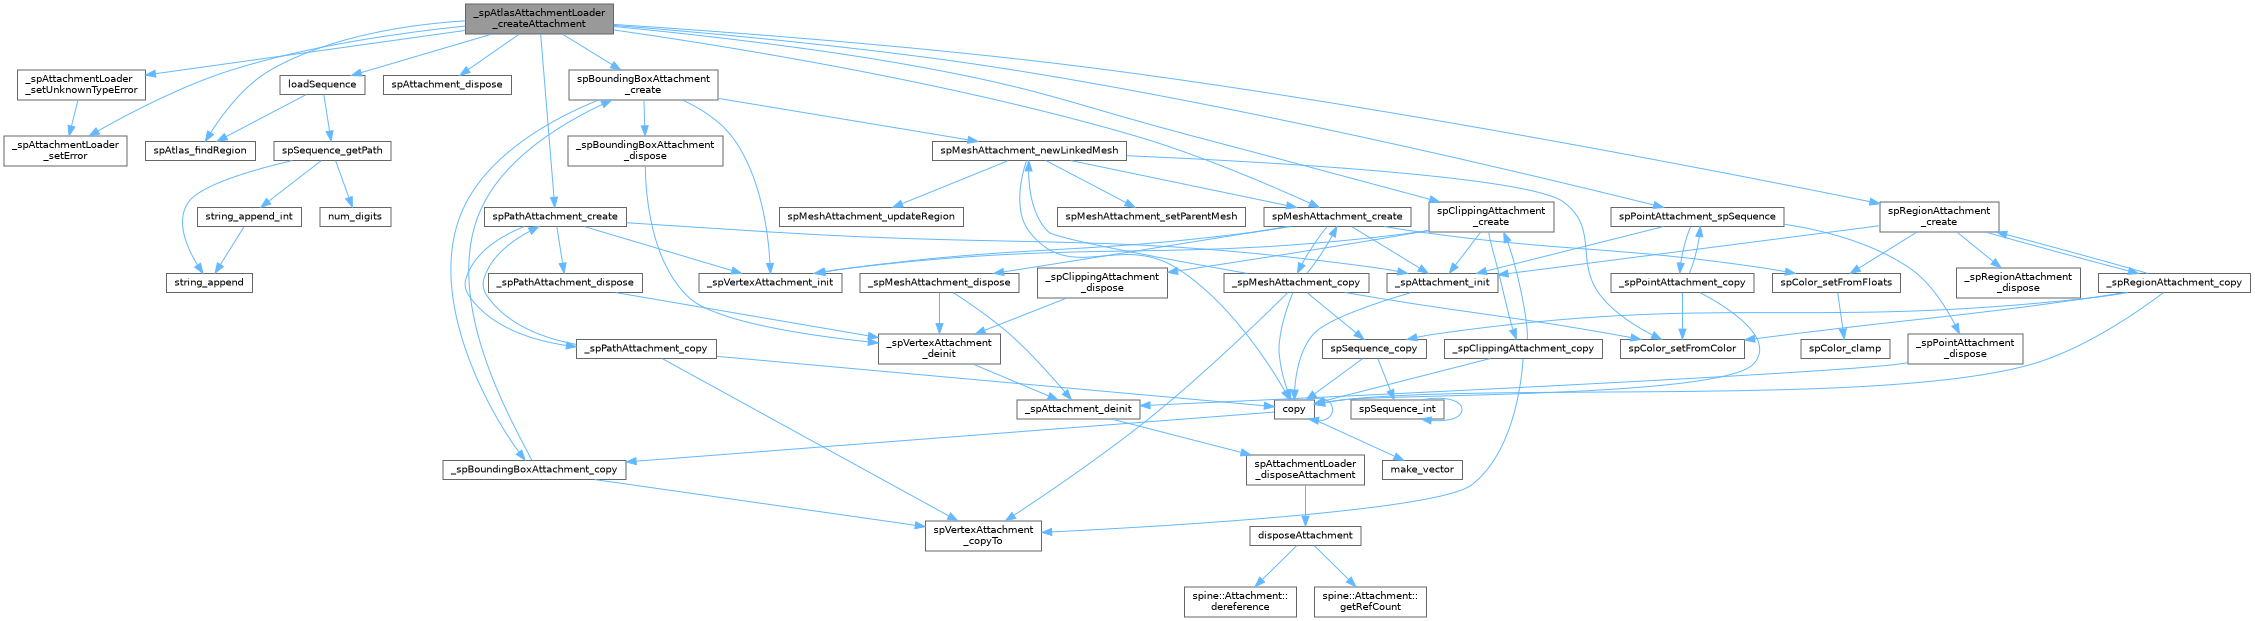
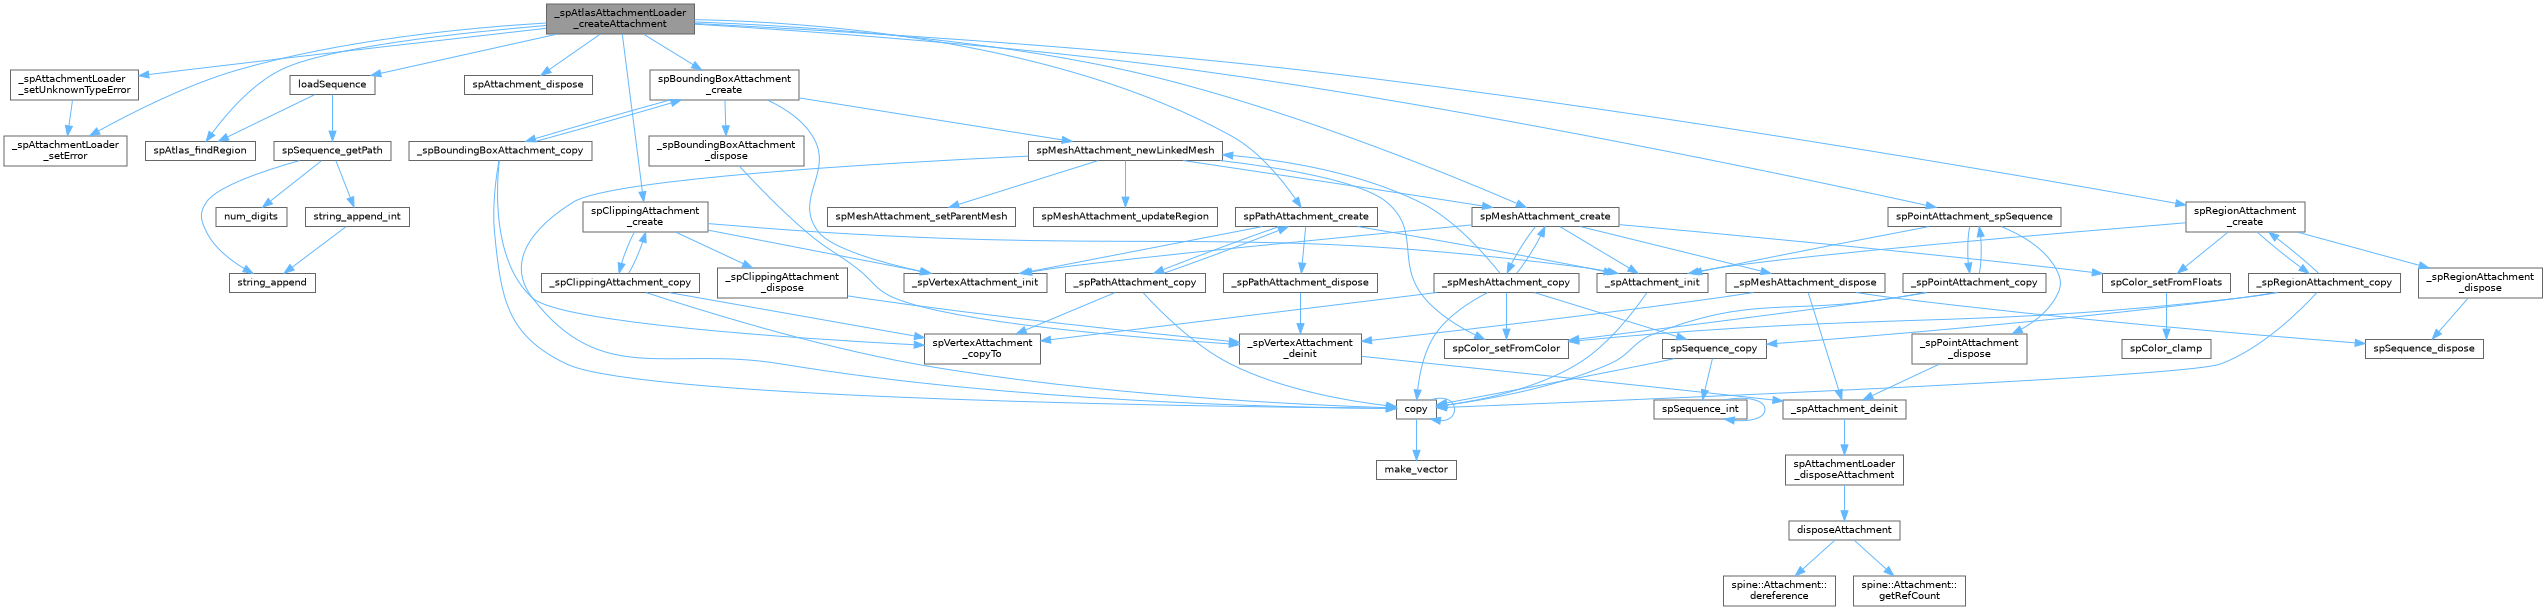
node "spSequence_dispose": added
edge "copy" -> "_spBoundingBoxAttachment_copy": reversed
